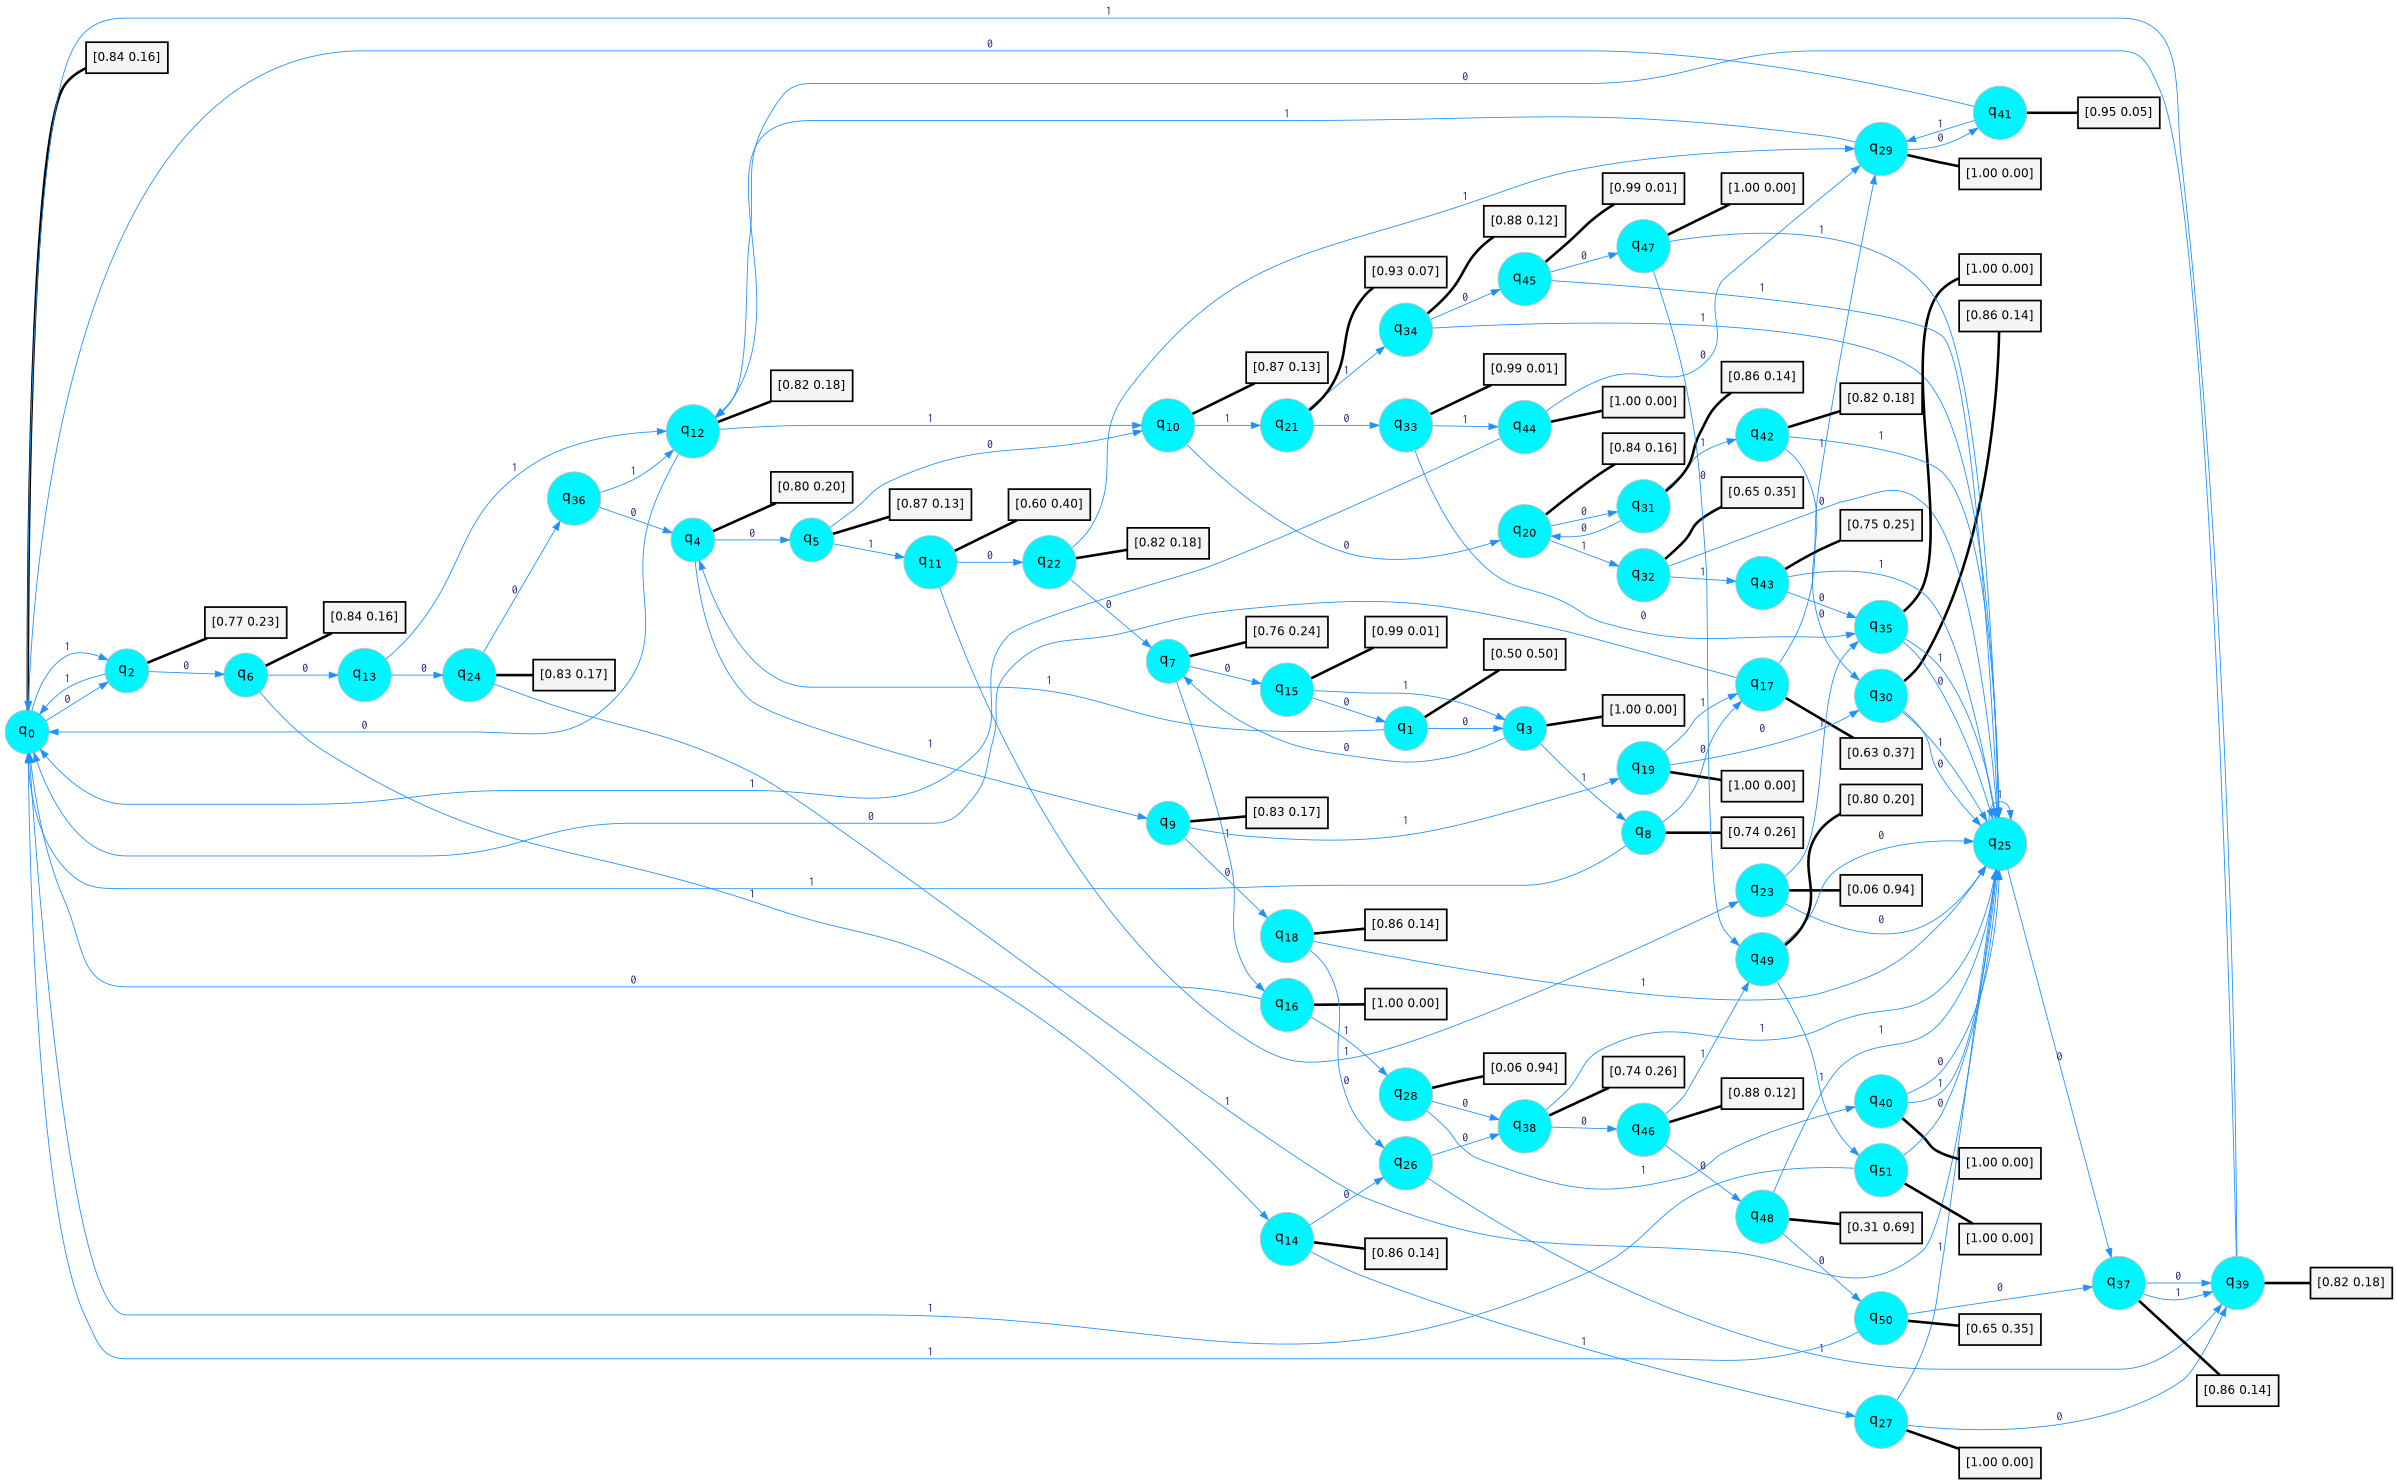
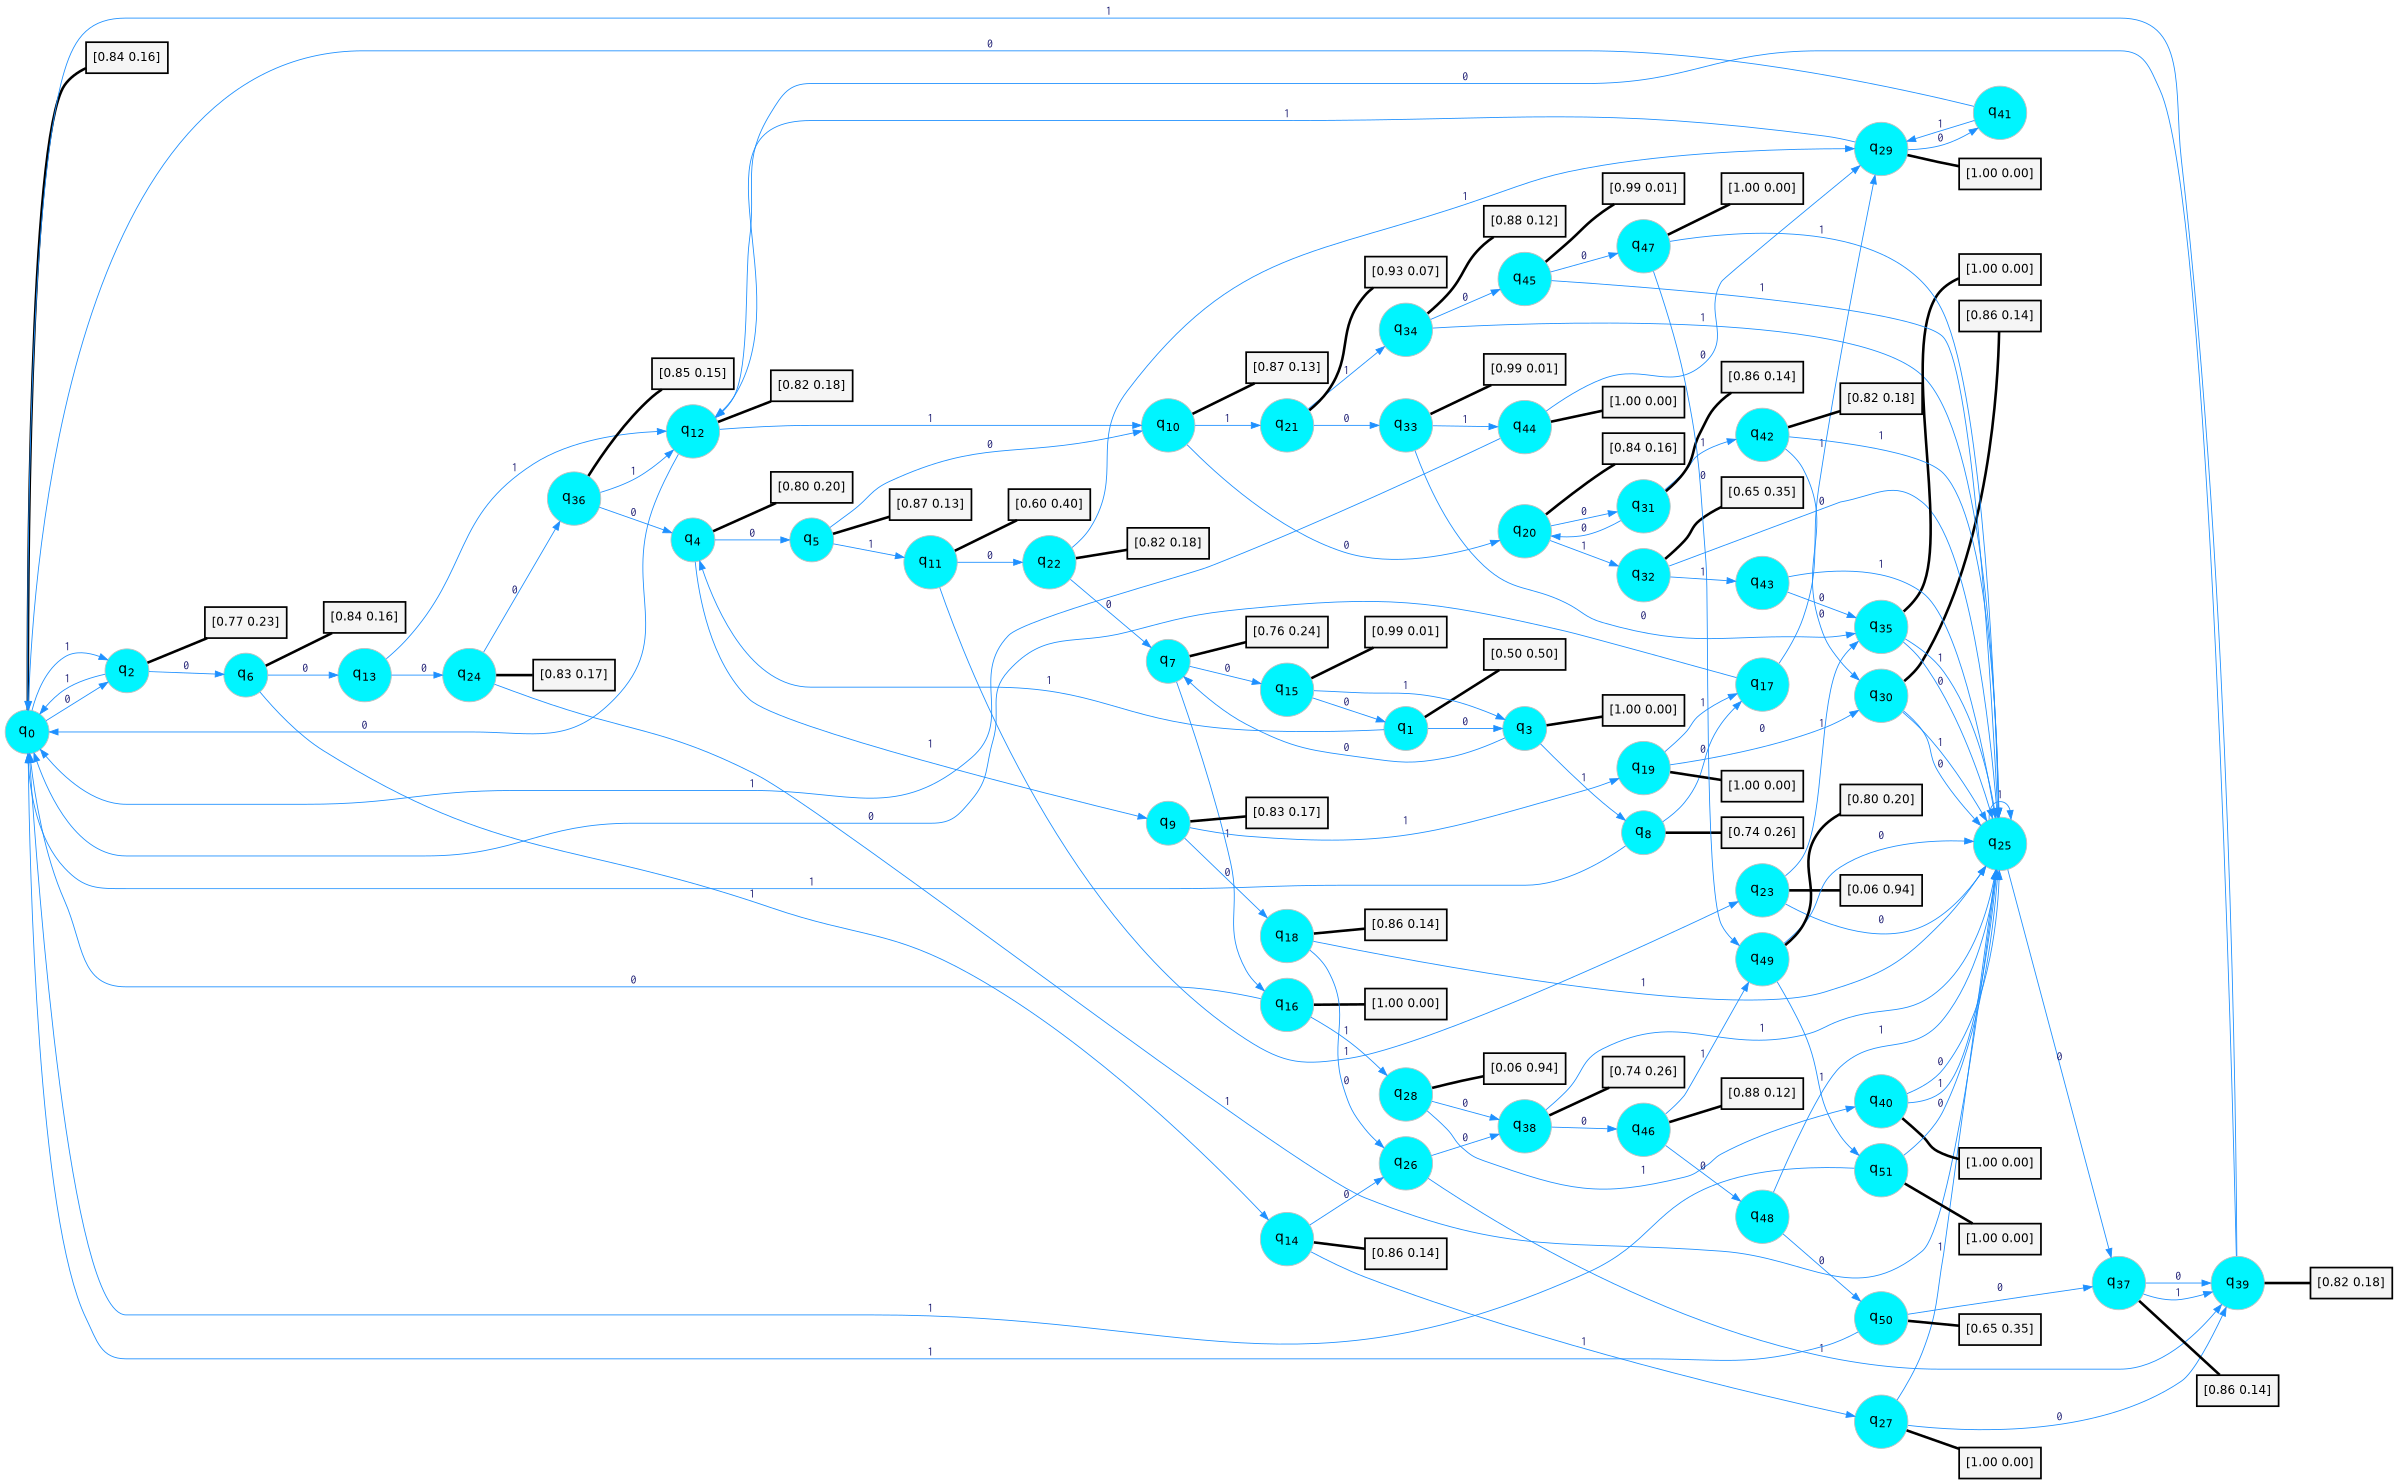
node "[0.95 0.05]": removed
node "[0.85 0.15]": added
node "[0.75 0.25]": removed
node "[0.63 0.37]": removed
node "[0.31 0.69]": removed
